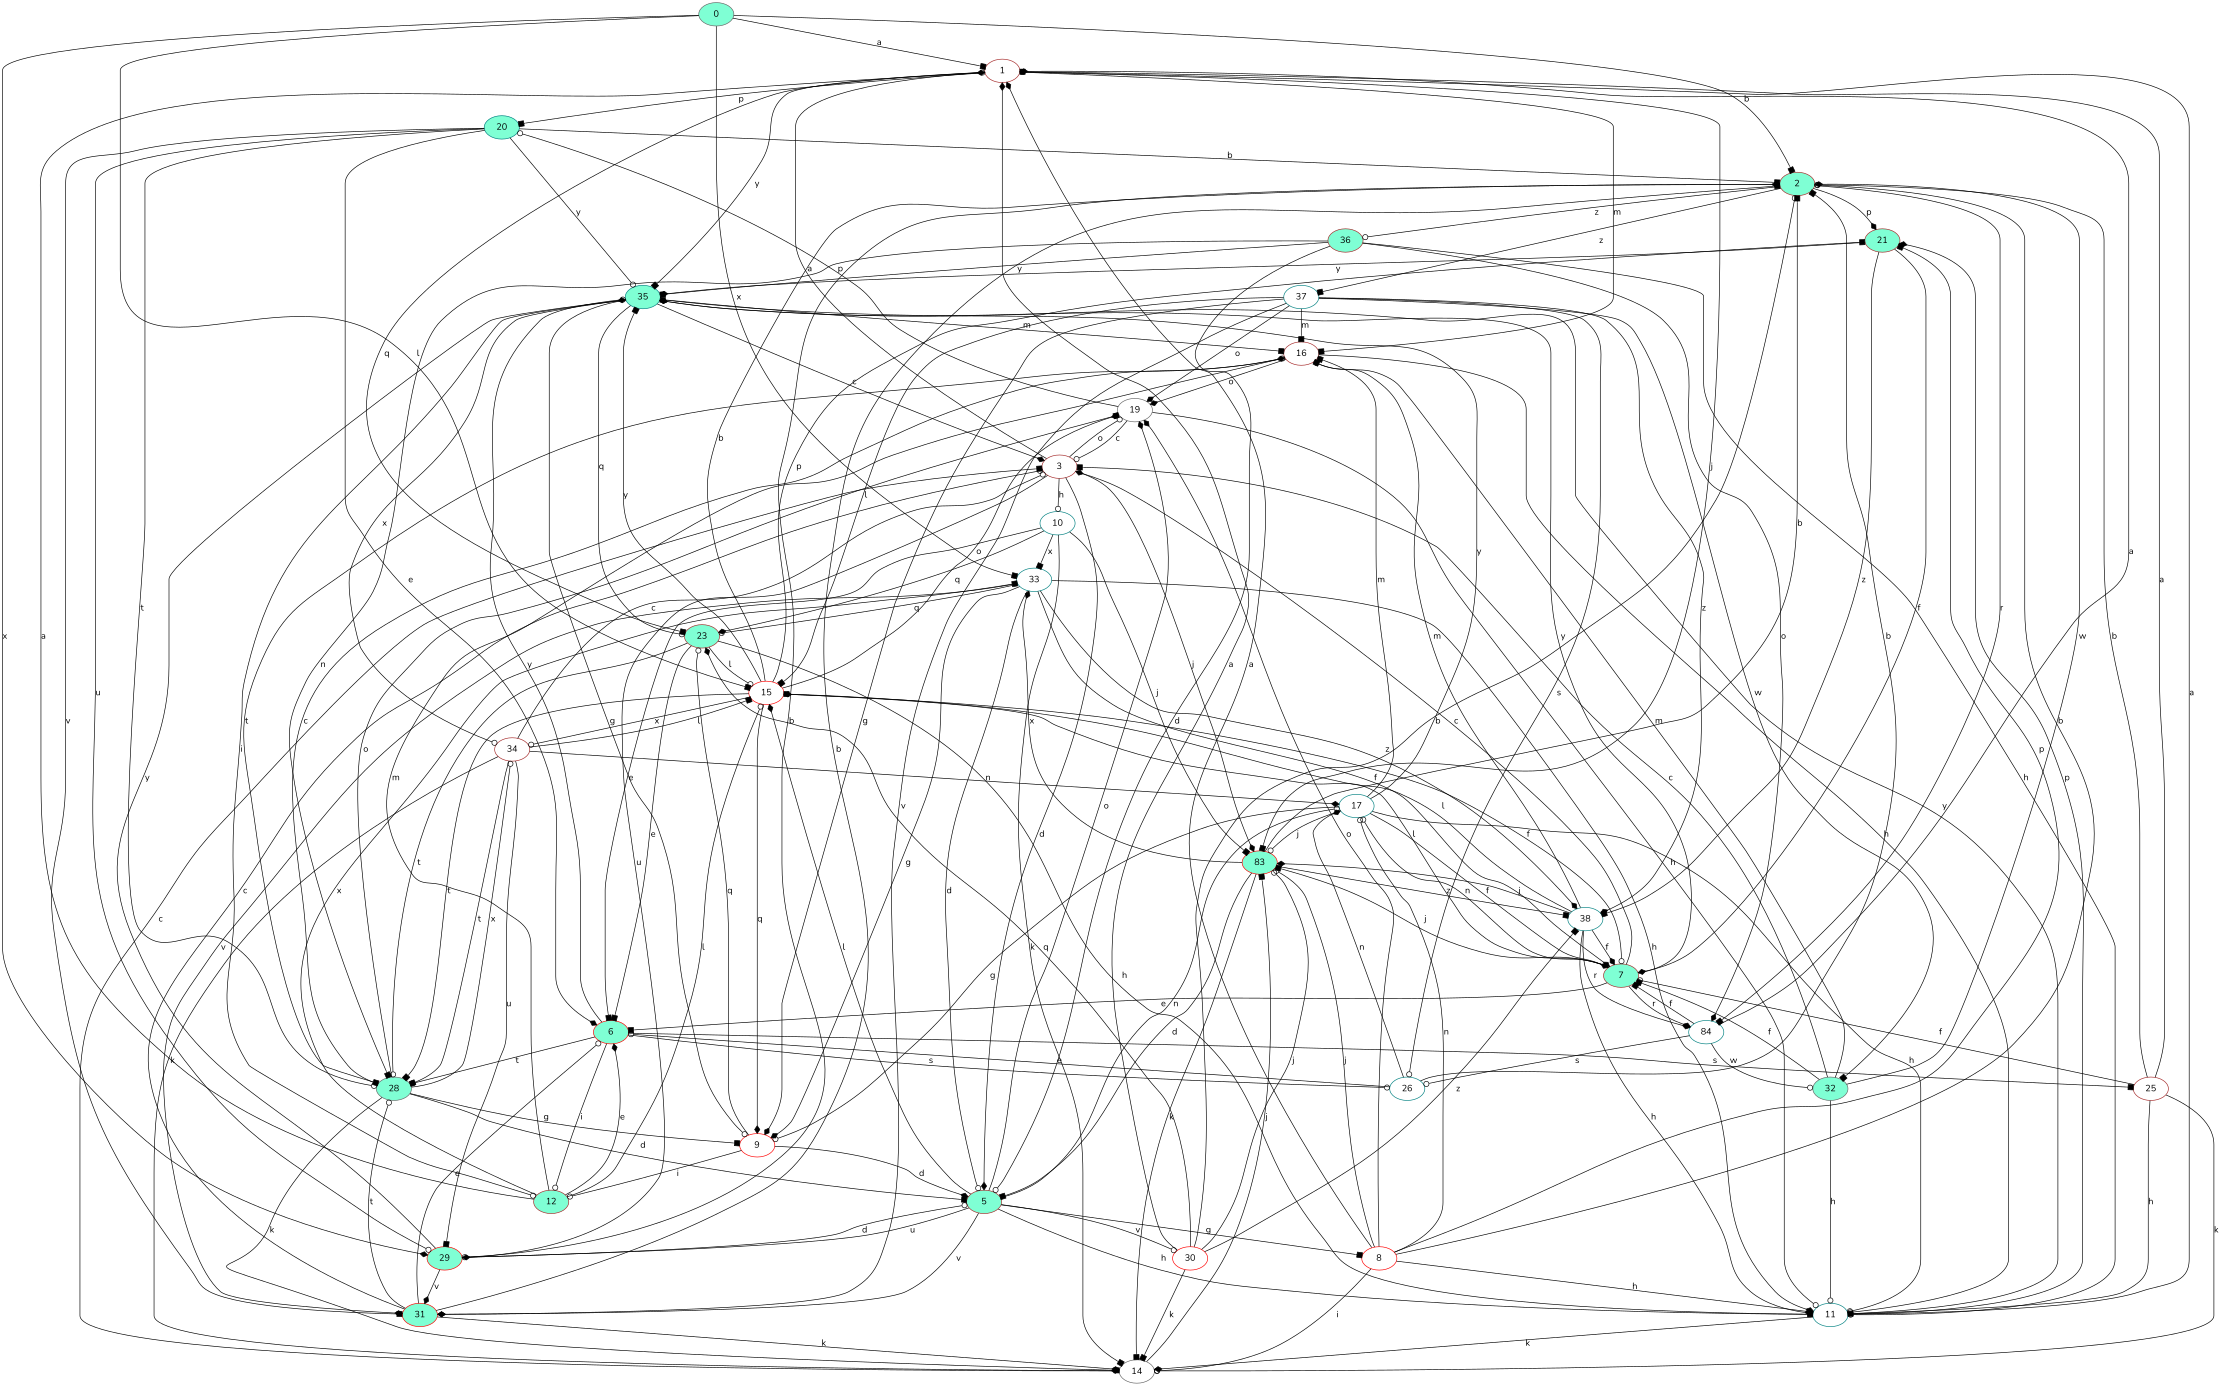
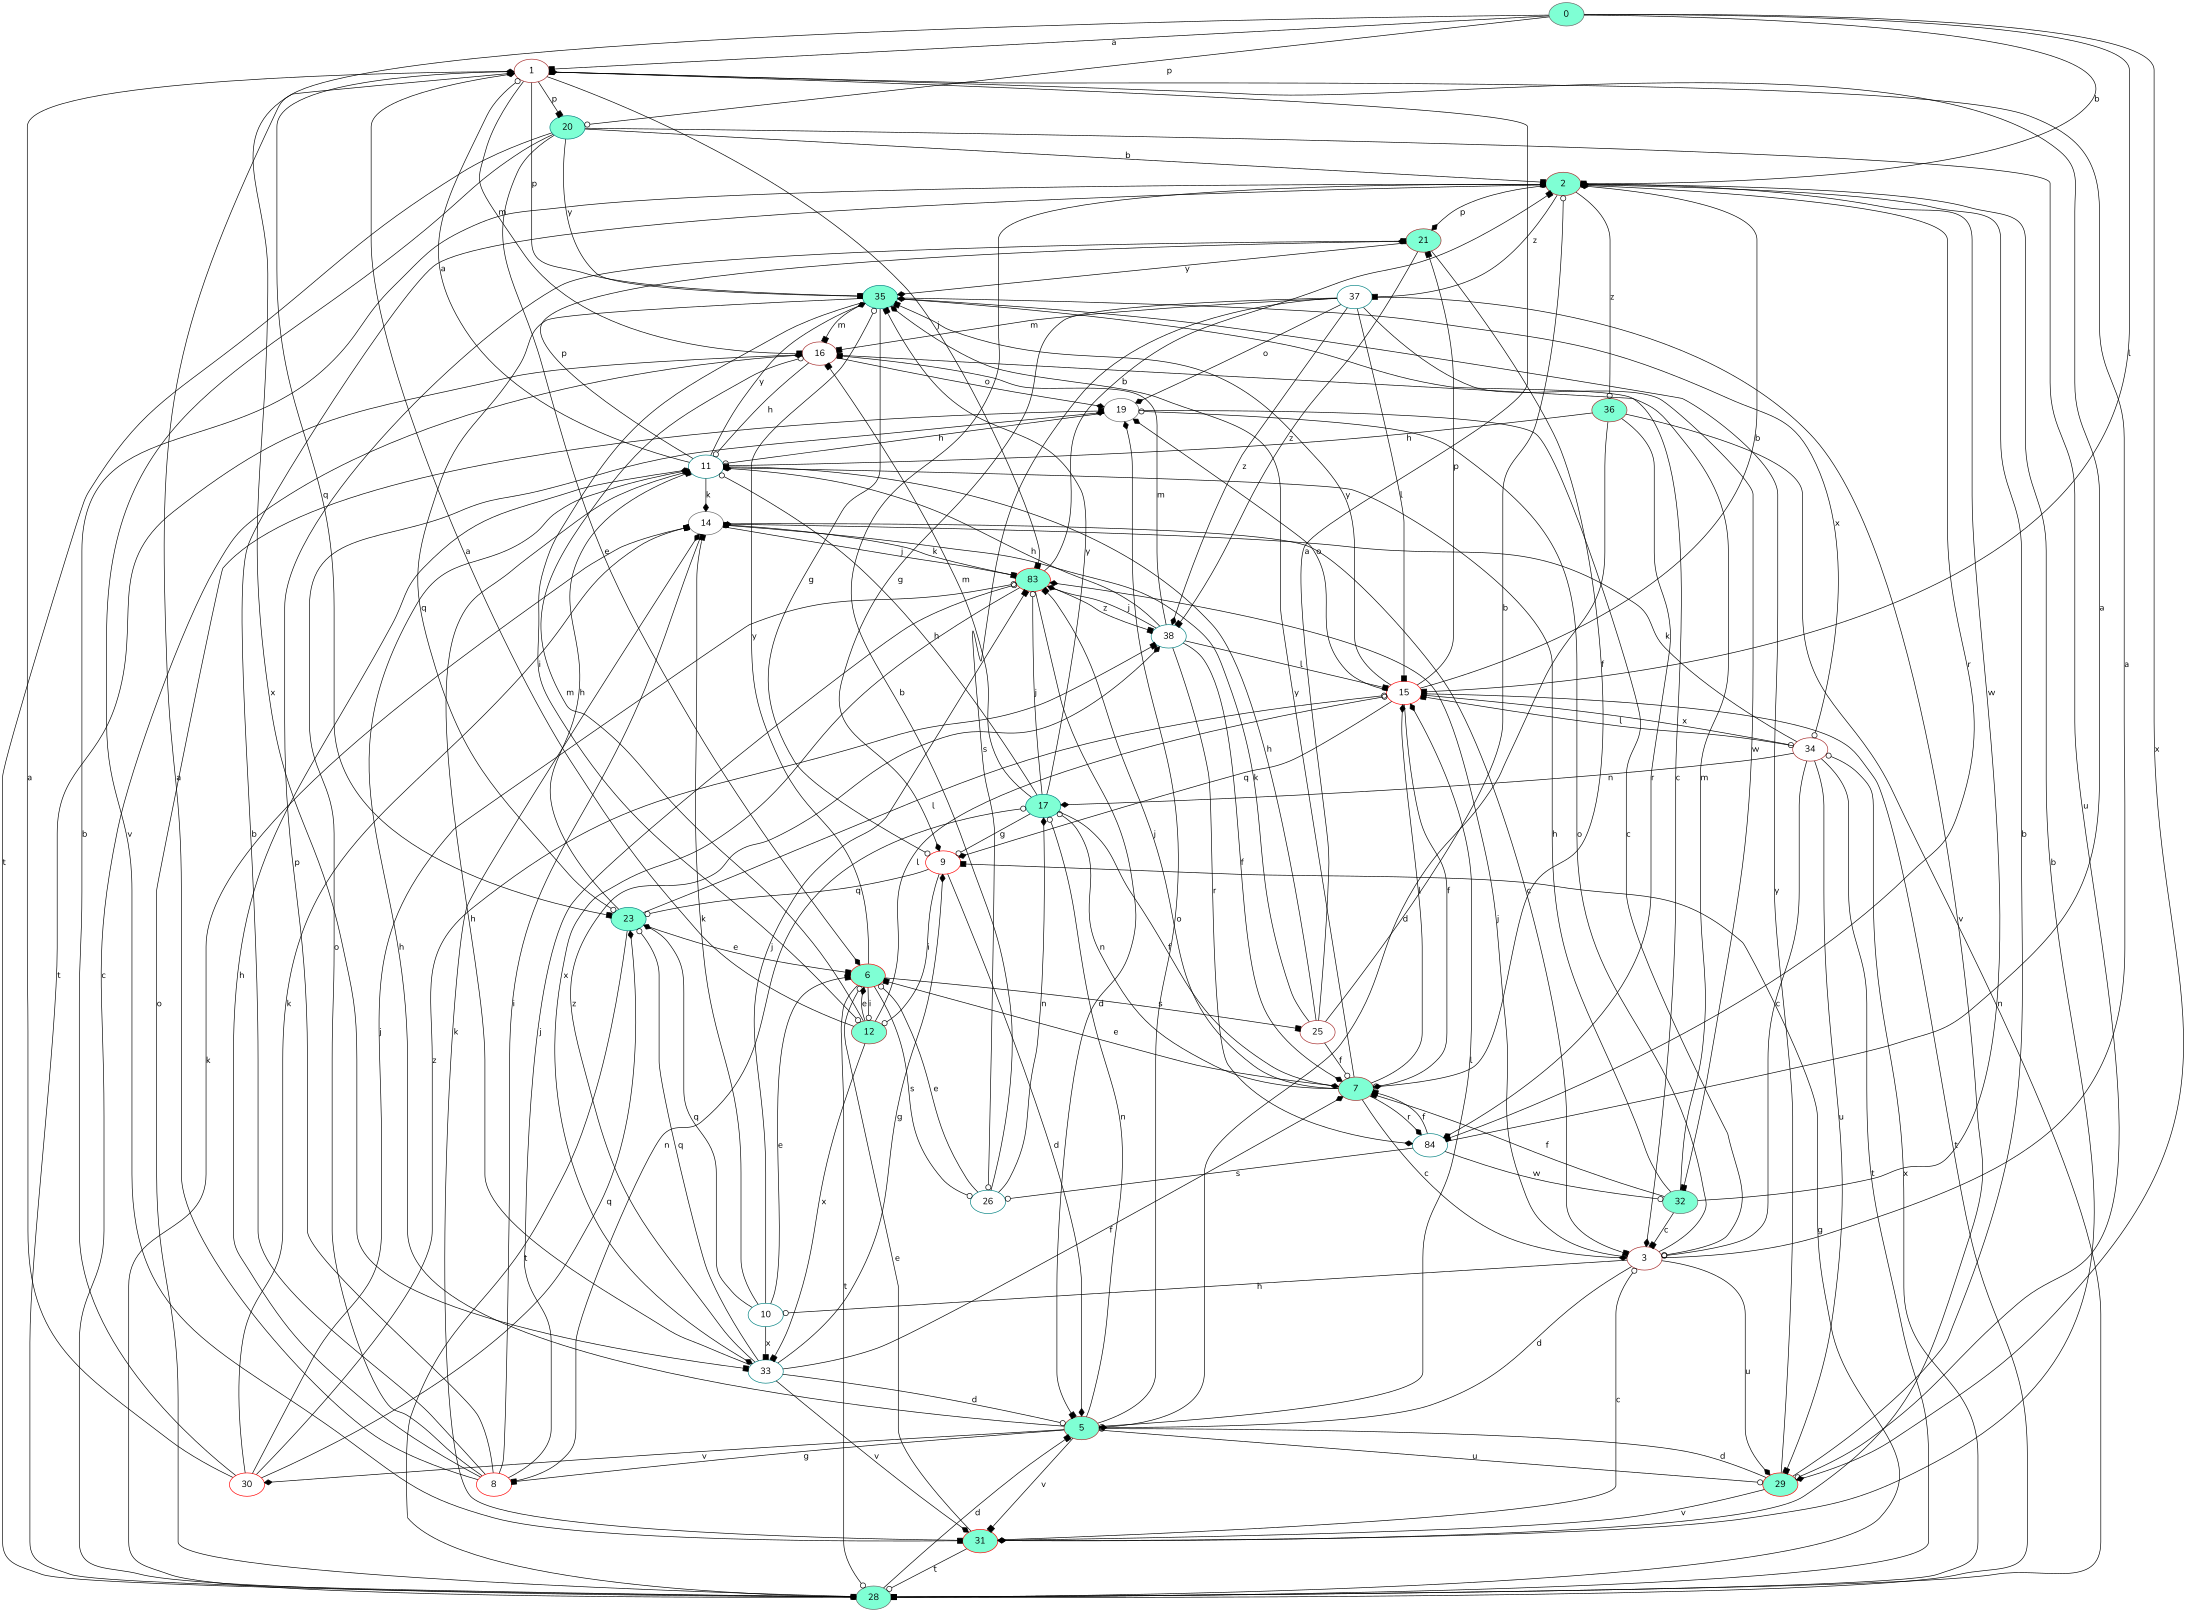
edge "1" -> "35": label "y" -> "p"
edge "36" -> "35": removed, label "y"
edge "19" -> "20": now "0" -> "20"
node "23": color brown -> teal
edge "36" -> "84": label "o" -> "r"
node "17": fillcolor white -> aquamarine
edge "5" -> "30": arrowhead odot -> diamond
edge "5" -> "31": arrowhead diamond -> box
